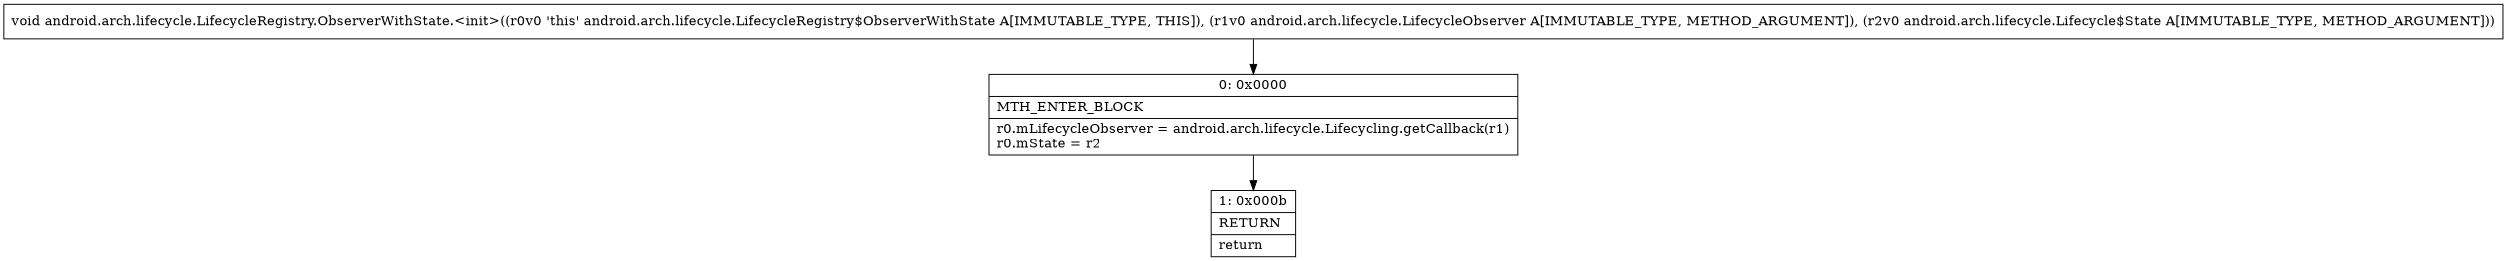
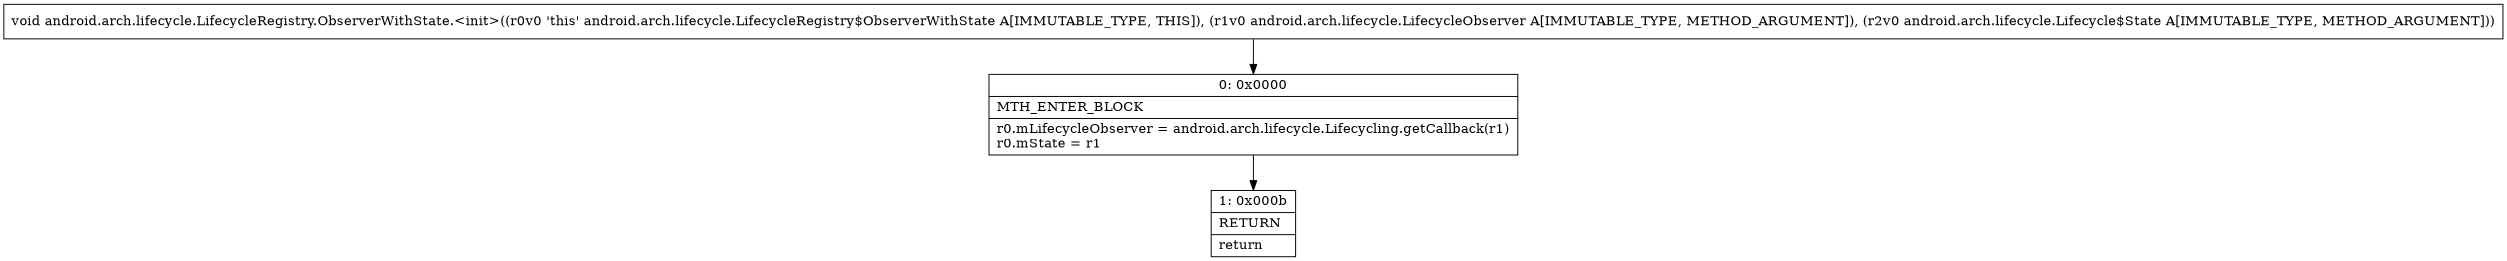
node "0: 0x0000": text "r0.mState = r2" -> "r0.mState = r1"
